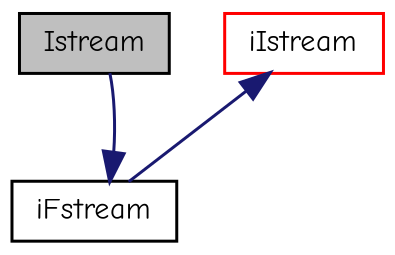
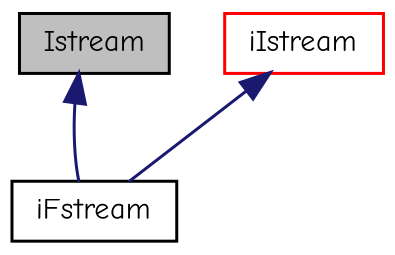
edge "Istream" -> "iFstream": reversed
